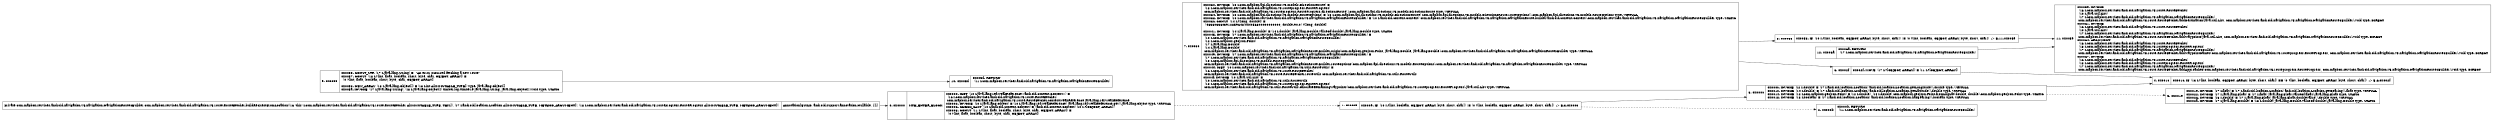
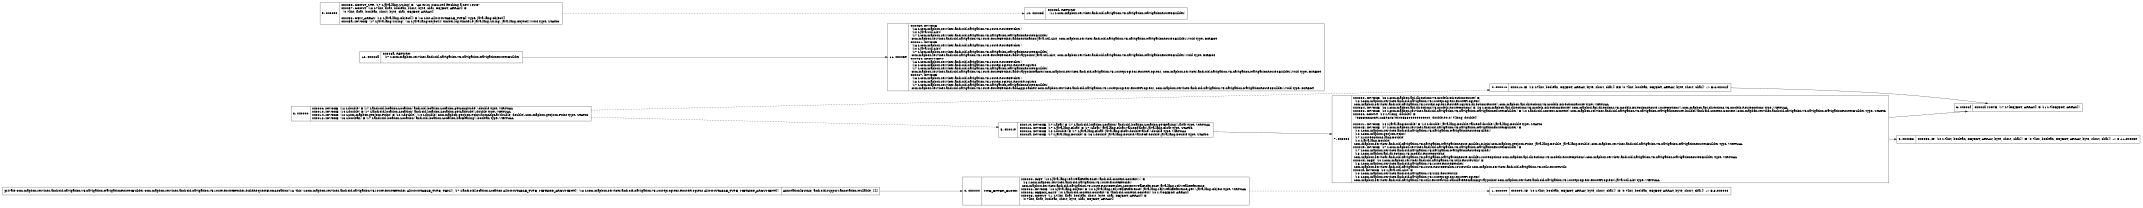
edge "8: 0x0053" -> "11: 0x005e": removed
node "7: 0x0030": text "(r7 I:java.lang.Double)" -> "(r7 I:routeOptions.lang.Double)"
edge "6: 0x002f" -> "4: 0x001c": reversed
edge "9: 0x0055" -> "10: 0x005d": style solid -> dashed
edge "3: 0x000c" -> "4: 0x001c": style solid -> dashed
edge "1: 0x0009" -> "3: 0x000c": removed
node "2: 0x000b": removed
edge "5: 0x001e" -> "7: 0x0030": added
